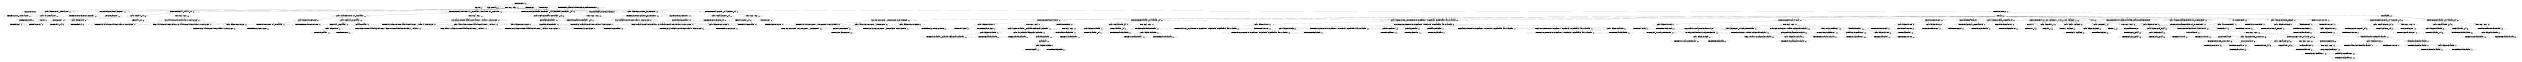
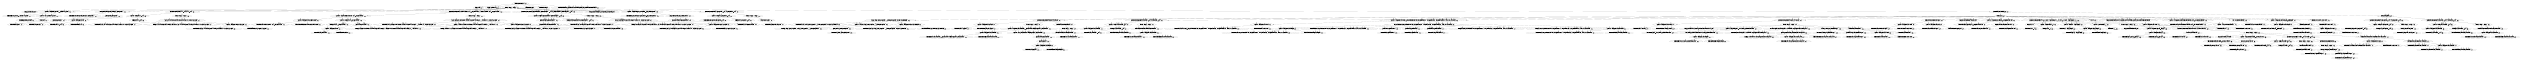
node "(IDENTIFIER,fe,ANY fe = feArray[i])": removed
node "(TYPE_REF,AntClassLoader,AntClassLoader)": removed
